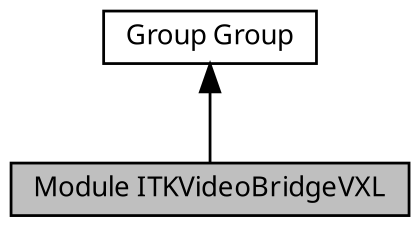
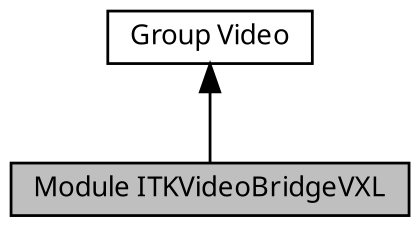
node "Group Group": label "Group Group" -> "Group Video"
